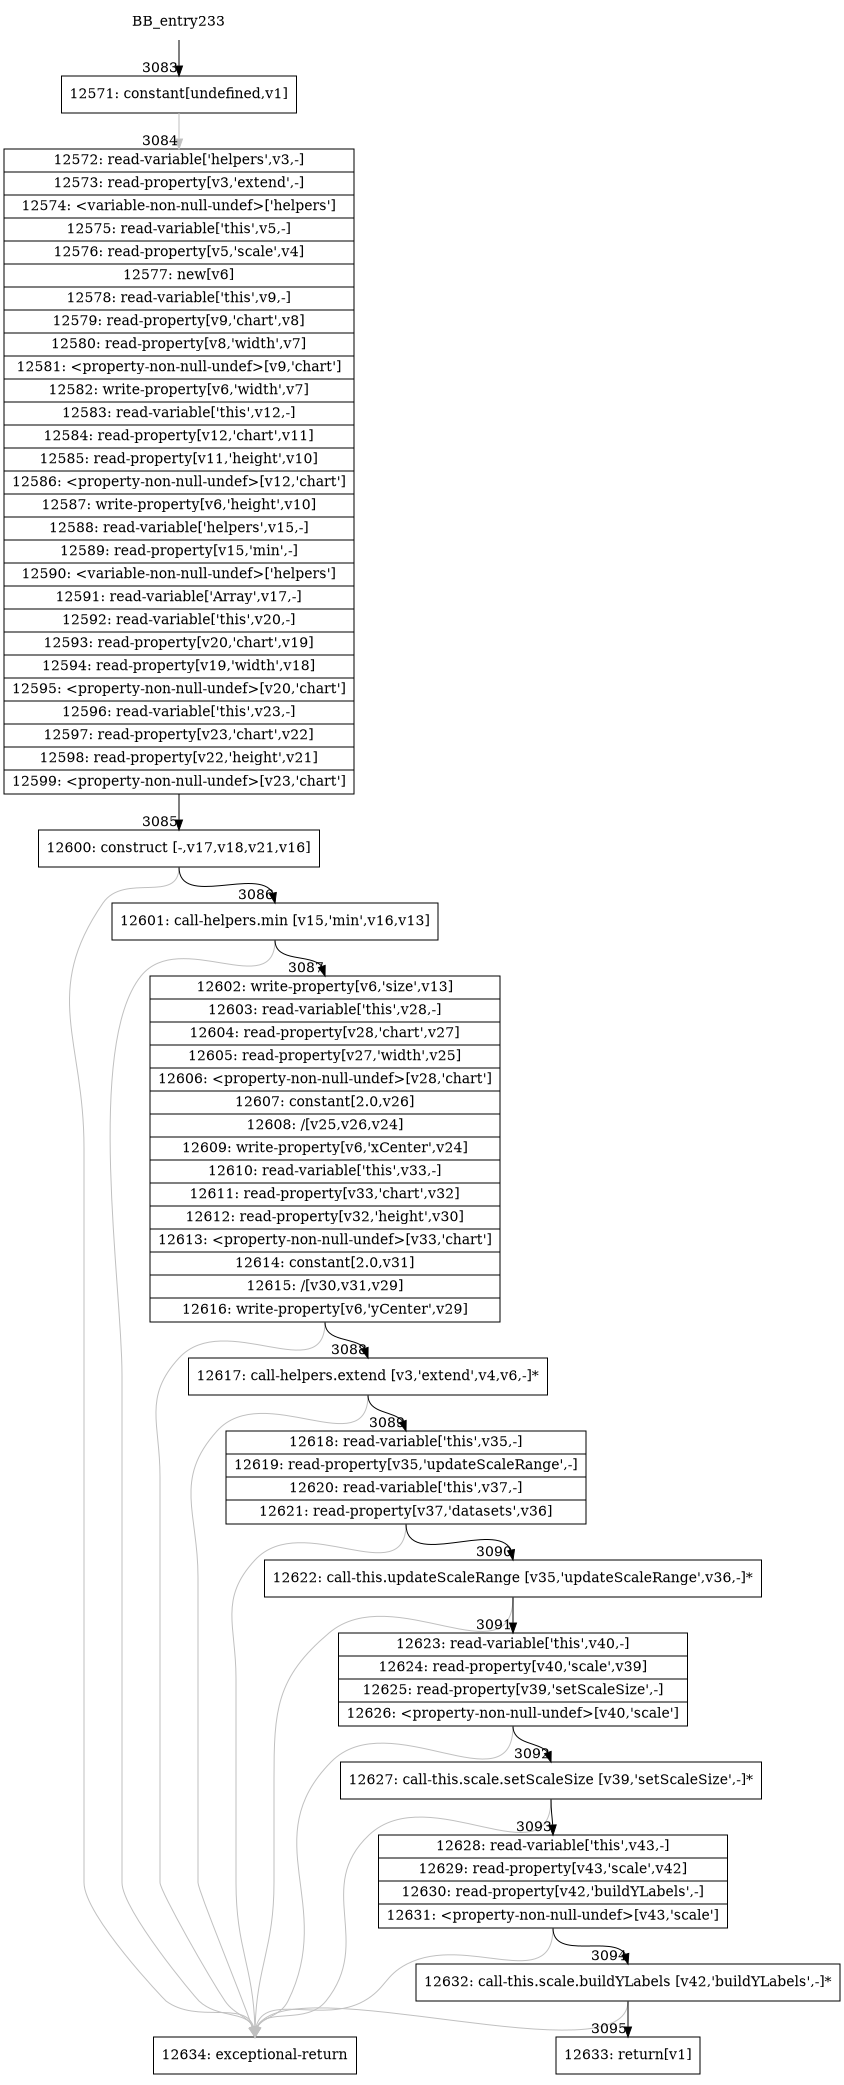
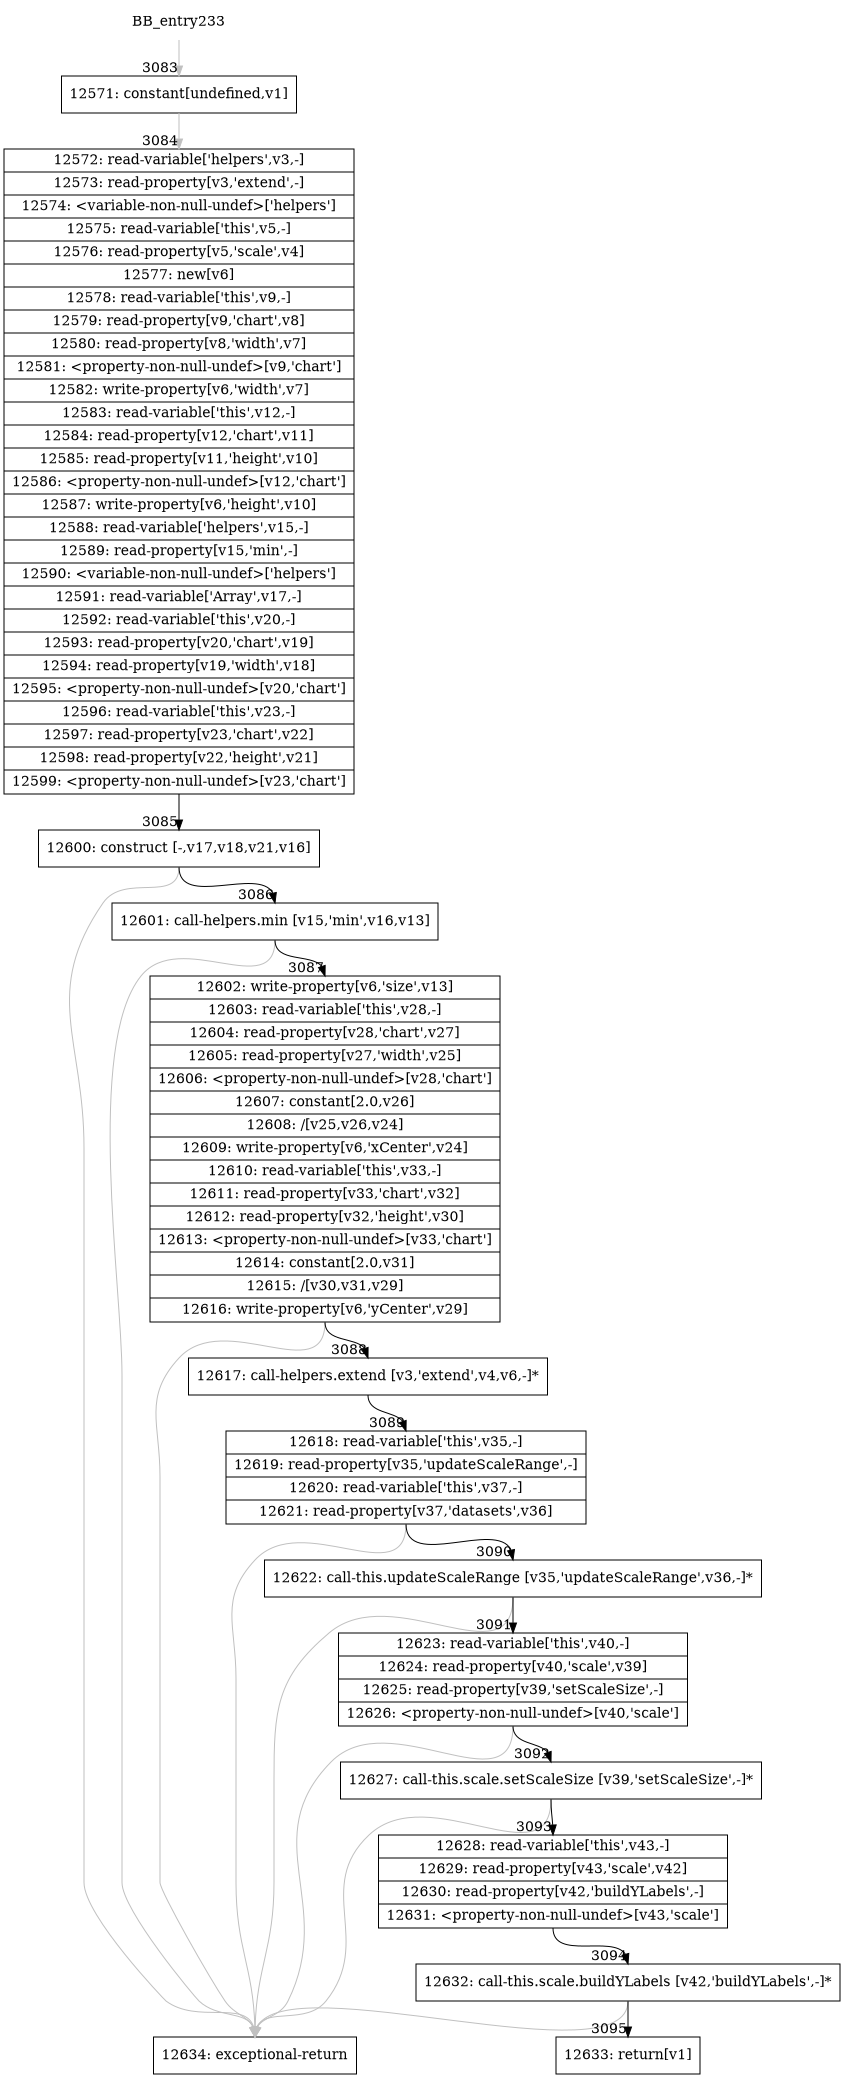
edge "BB_entry233" -> "12571: constant[undefined,v1]": color black -> gray
edge "12617: call-helpers.extend [v3,'extend',v4,v6,-]*" -> "12634: exceptional-return": removed
edge "12628: read-variable['this',v43,-]" -> "12634: exceptional-return": removed
